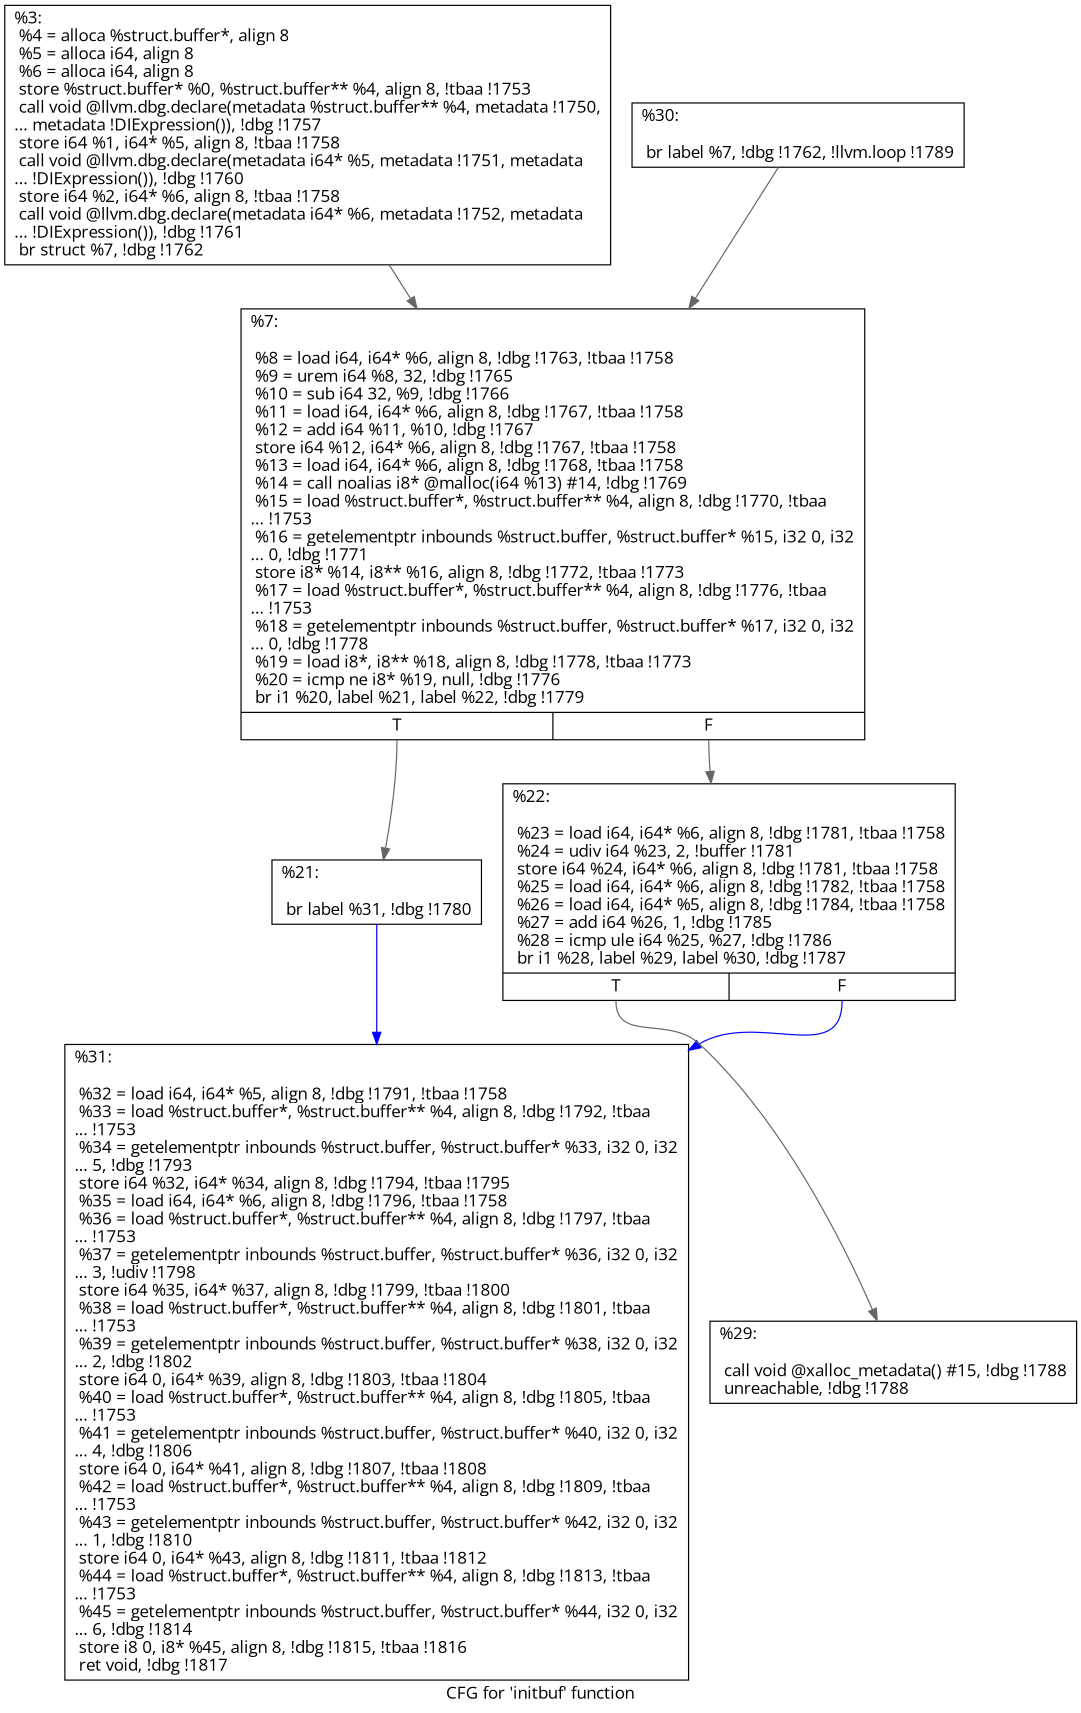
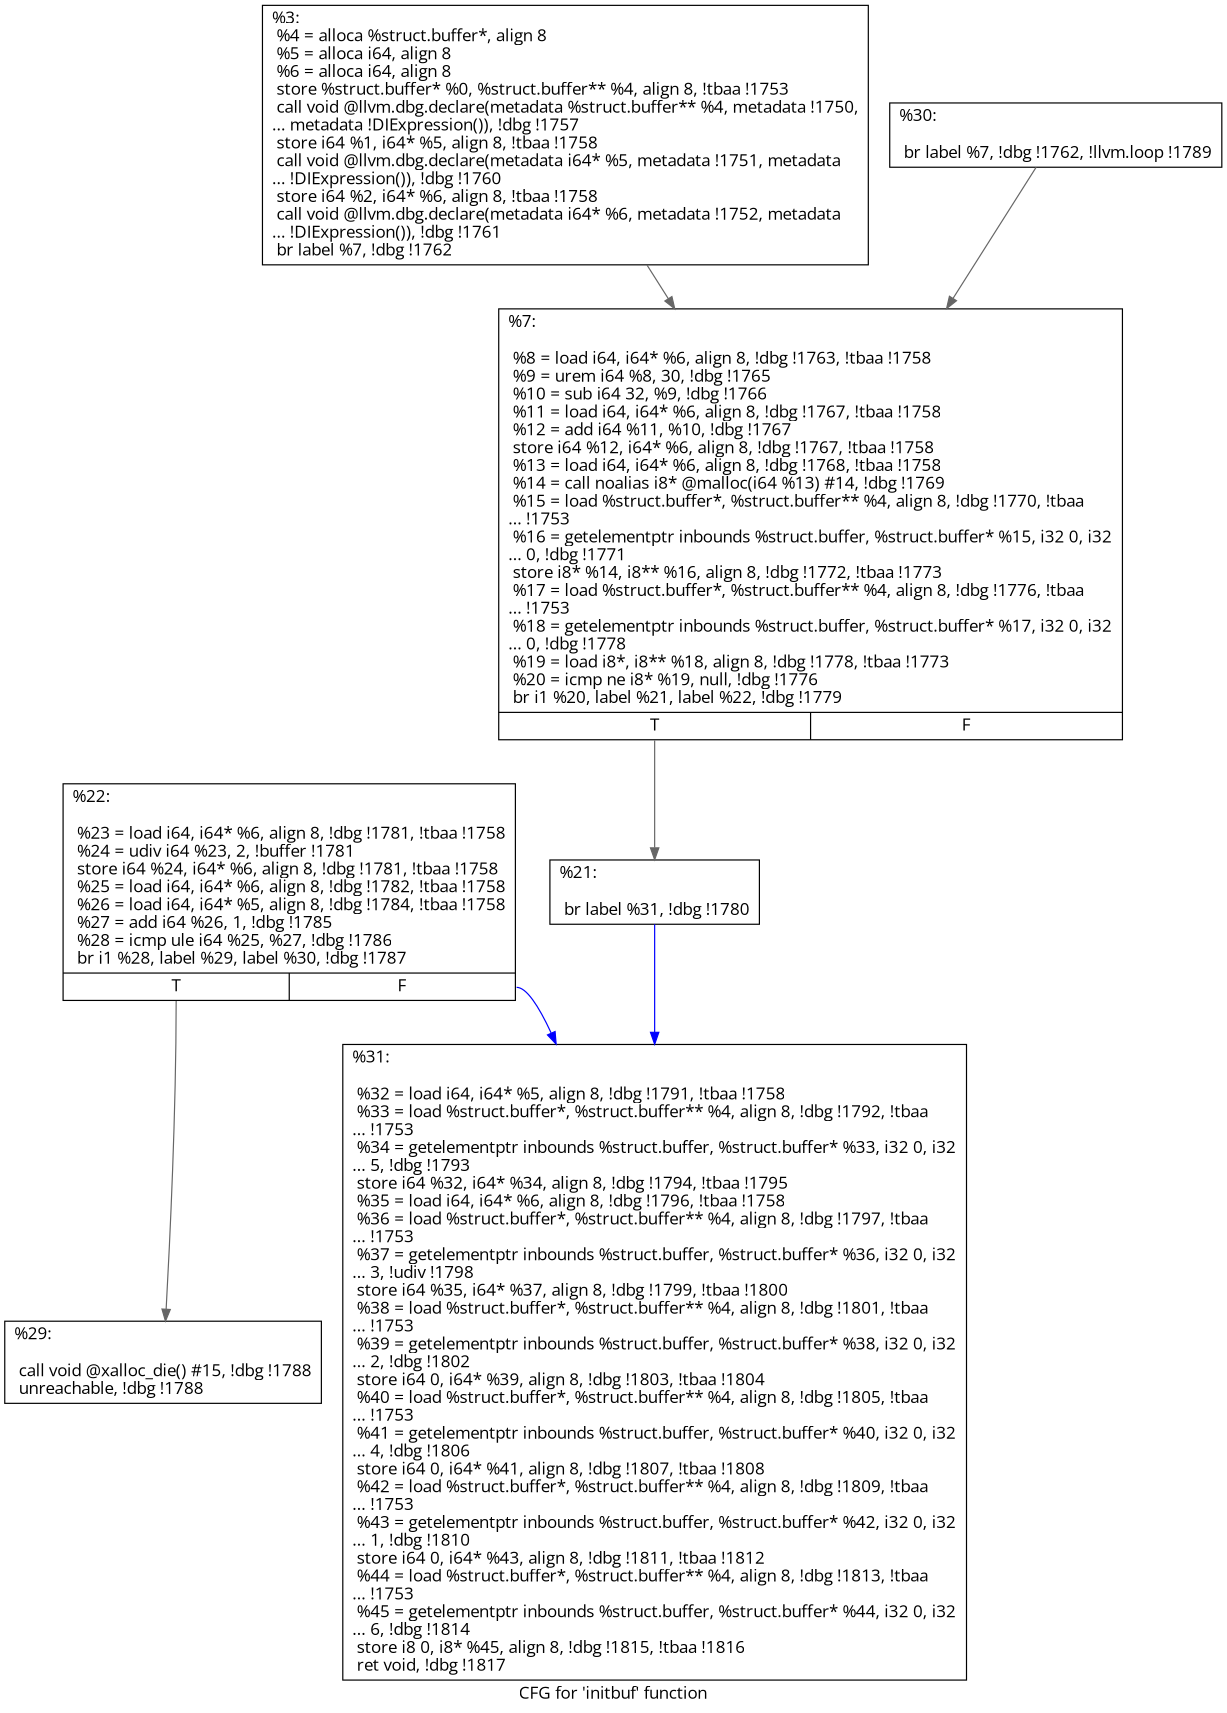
node "%3:": text "br struct %7, !dbg !1762" -> "br label %7, !dbg !1762"
node "%7:": text "%9 = urem i64 %8, 32, !dbg !1765" -> "%9 = urem i64 %8, 30, !dbg !1765"
edge "%7:" -> "%22:": removed
node "%29:": text "call void @xalloc_metadata() #15, !dbg !1788" -> "call void @xalloc_die() #15, !dbg !1788"
